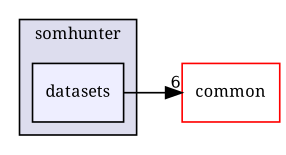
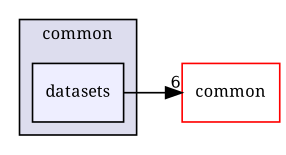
cluster "somhunter": label "somhunter" -> "common"
